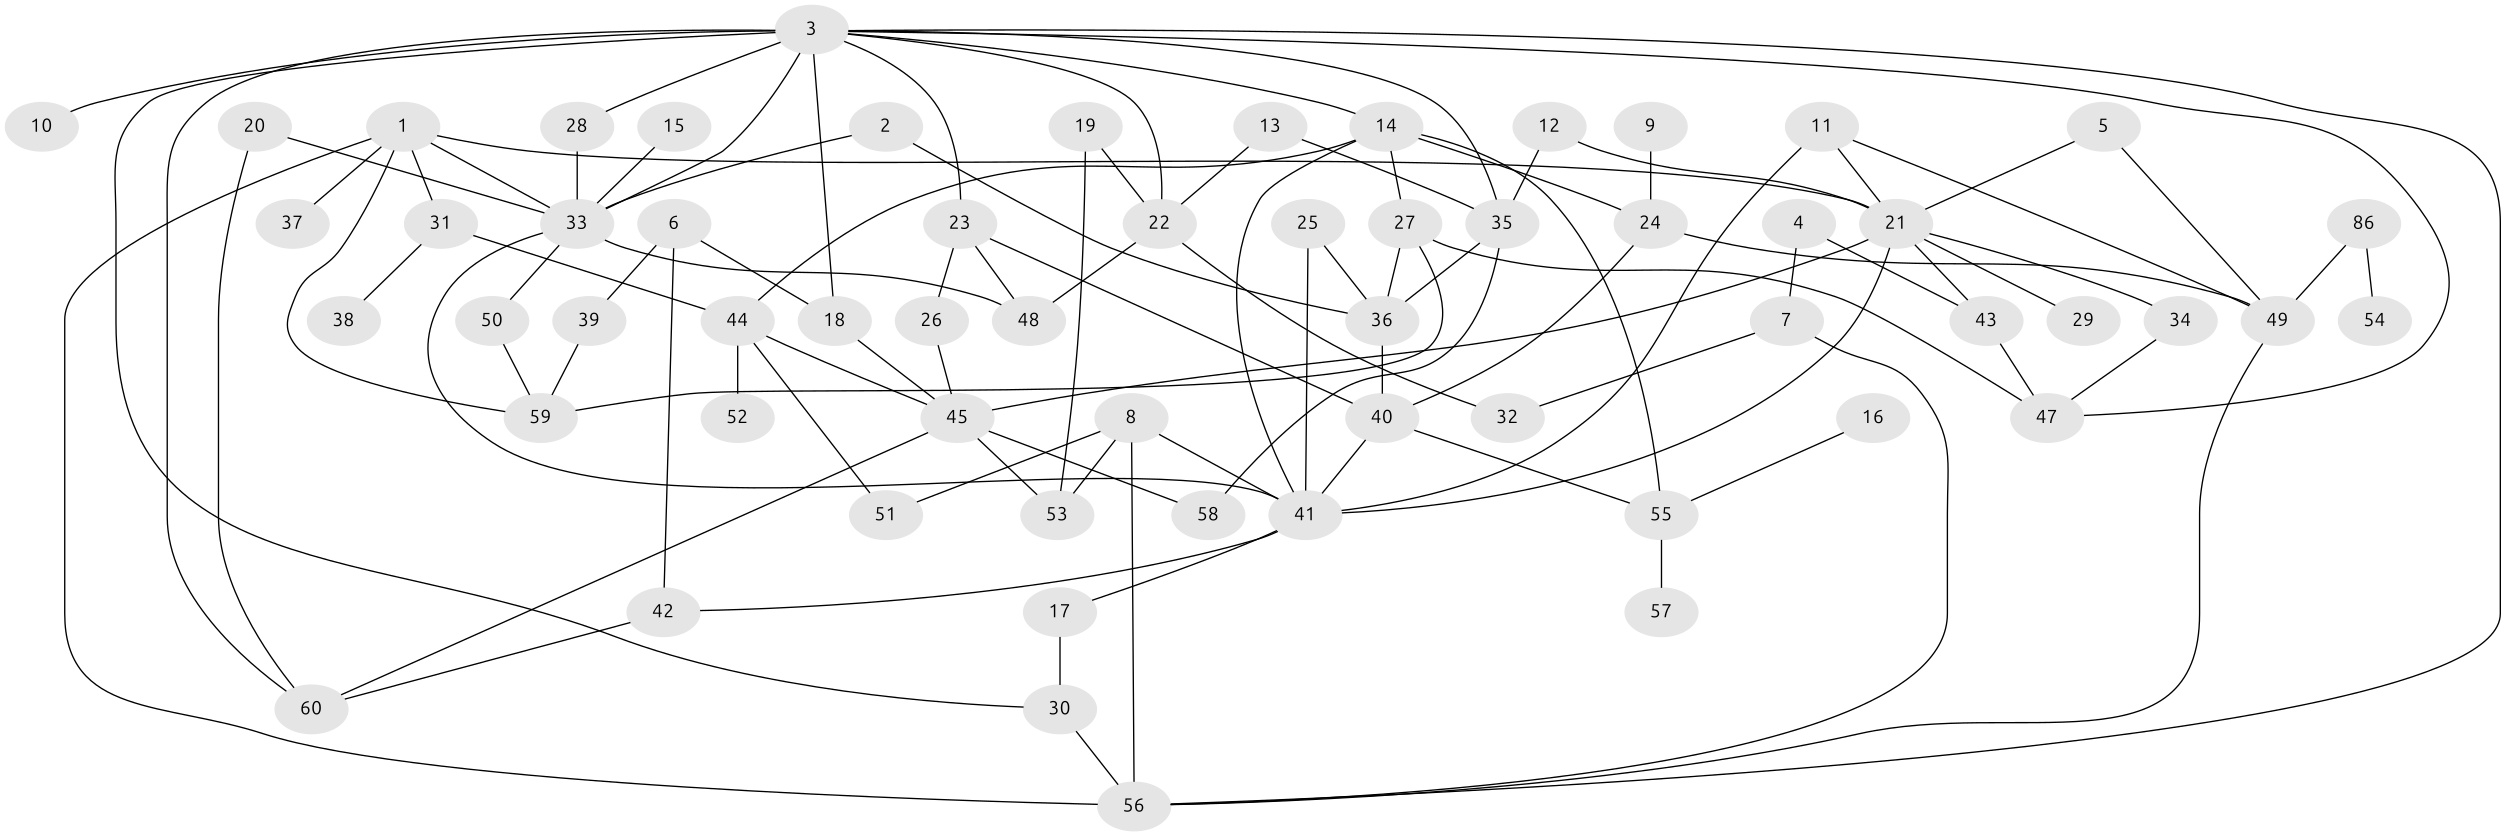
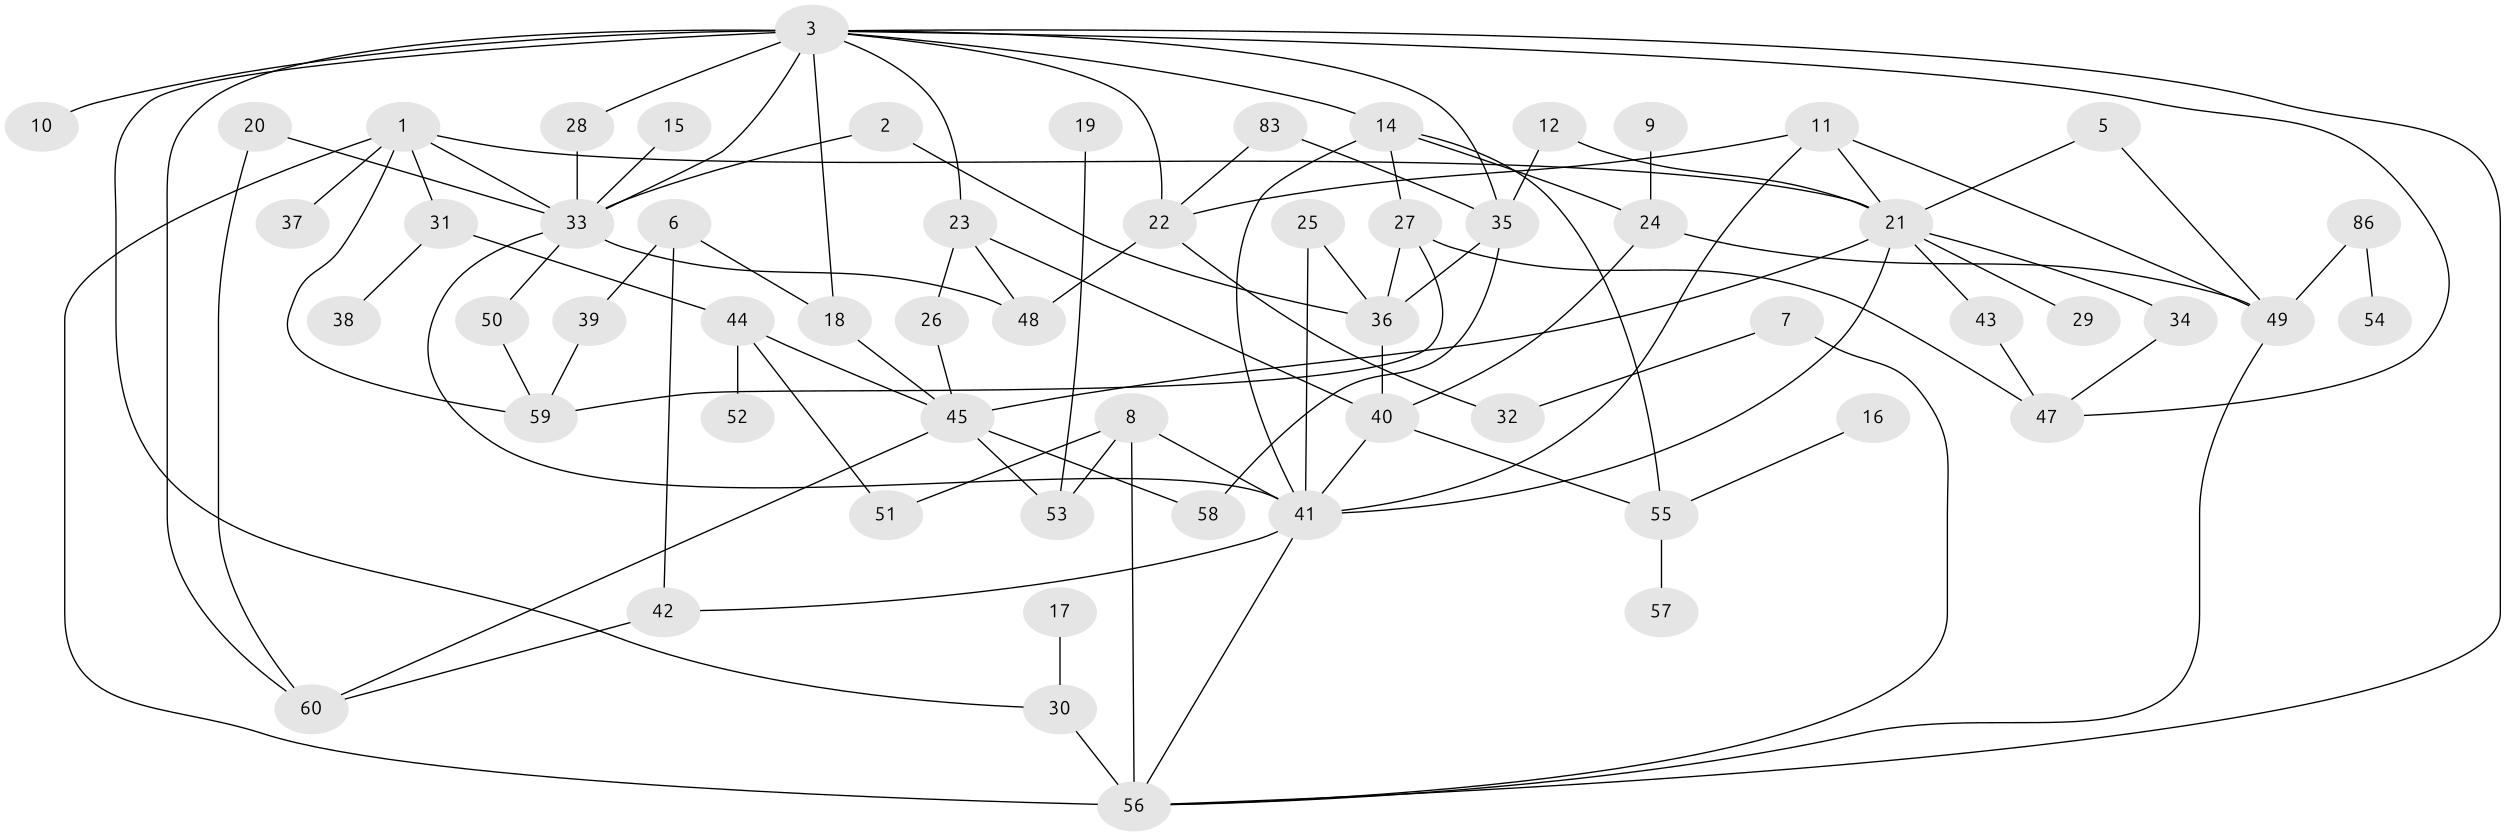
node "13": label "13" -> "83"
edge "14" -- "44": removed
edge "19" -- "22": now "11" -- "22"
node "4": removed
edge "41" -- "17": now "41" -- "56"
